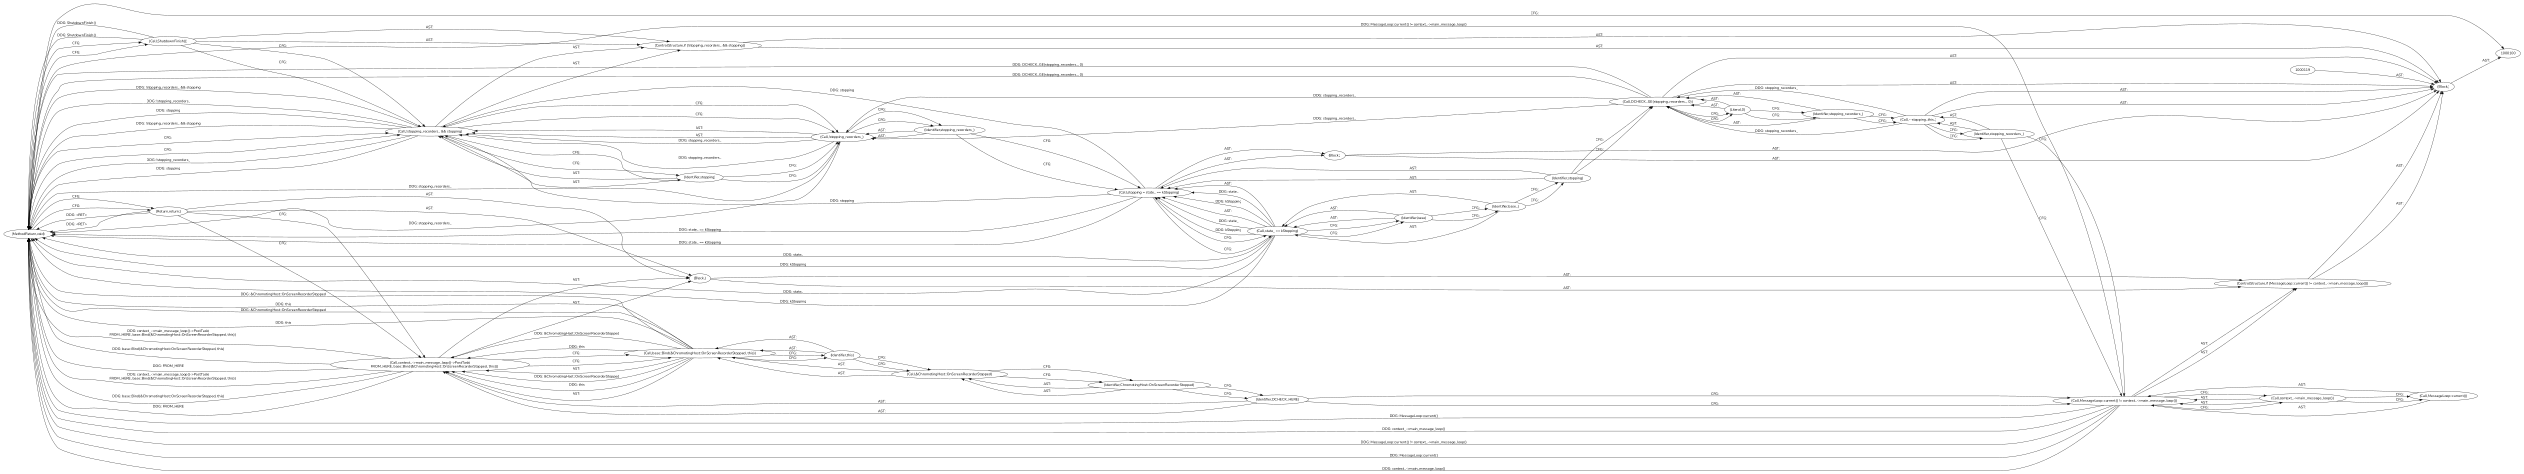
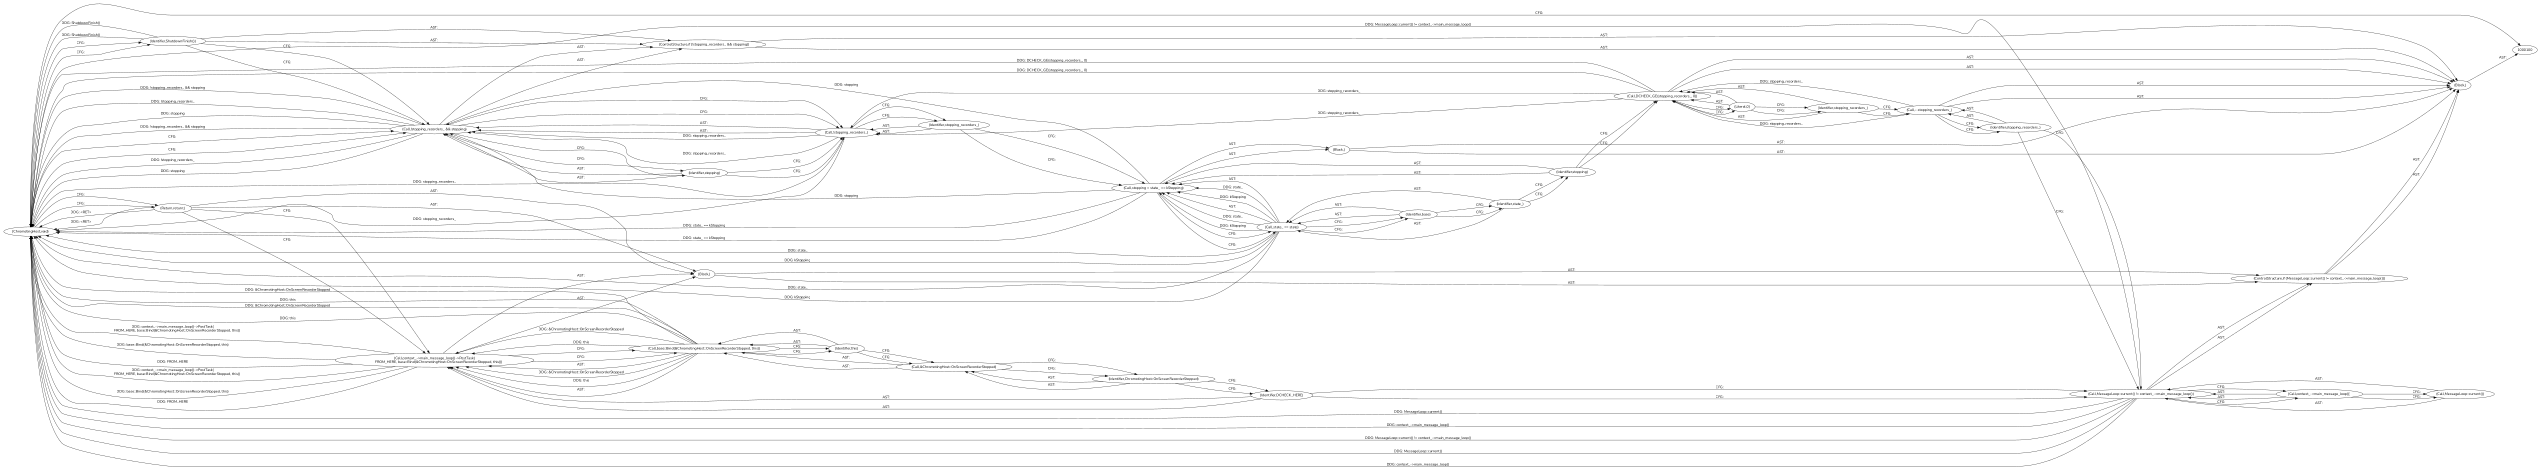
node "(Call,ShutdownFinish())": label "(Call,ShutdownFinish())" -> "(Identifier,ShutdownFinish())"
node "1000119": removed
node "(Call,--stopping_this_)": label "(Call,--stopping_this_)" -> "(Call,--stopping_recorders_)"
node "(Identifier,base_)": label "(Identifier,base_)" -> "(Identifier,state_)"
node "(Call,state_ == kStopping)": label "(Call,state_ == kStopping)" -> "(Call,state_ == state)"
node "(MethodReturn,void)": label "(MethodReturn,void)" -> "(ChromotingHost,void)"
